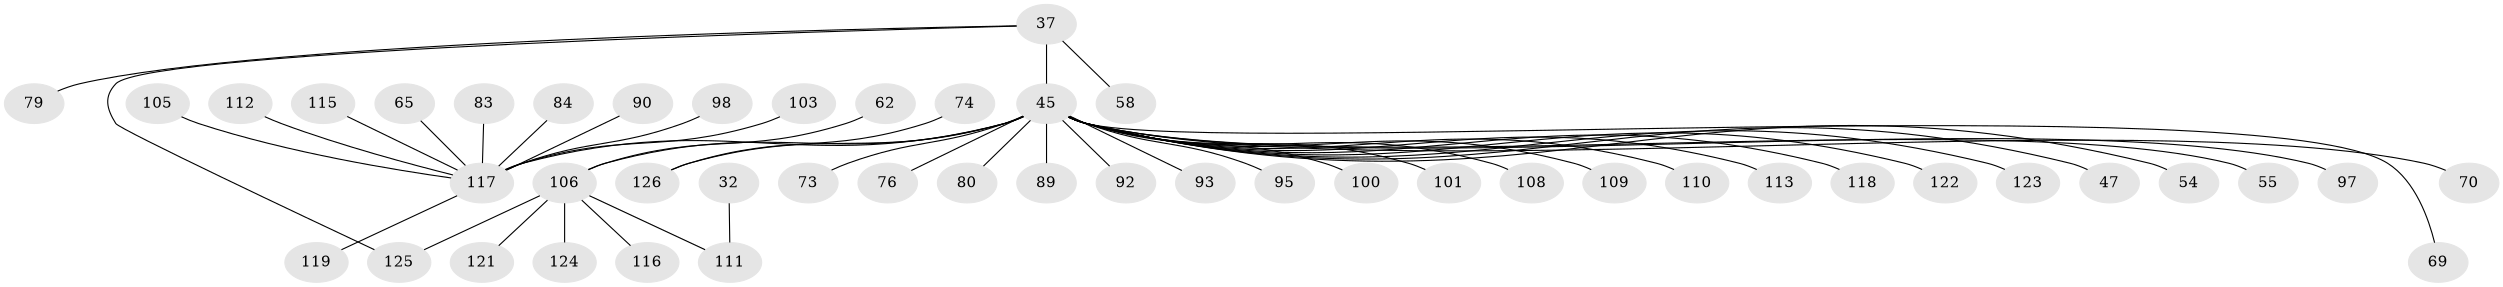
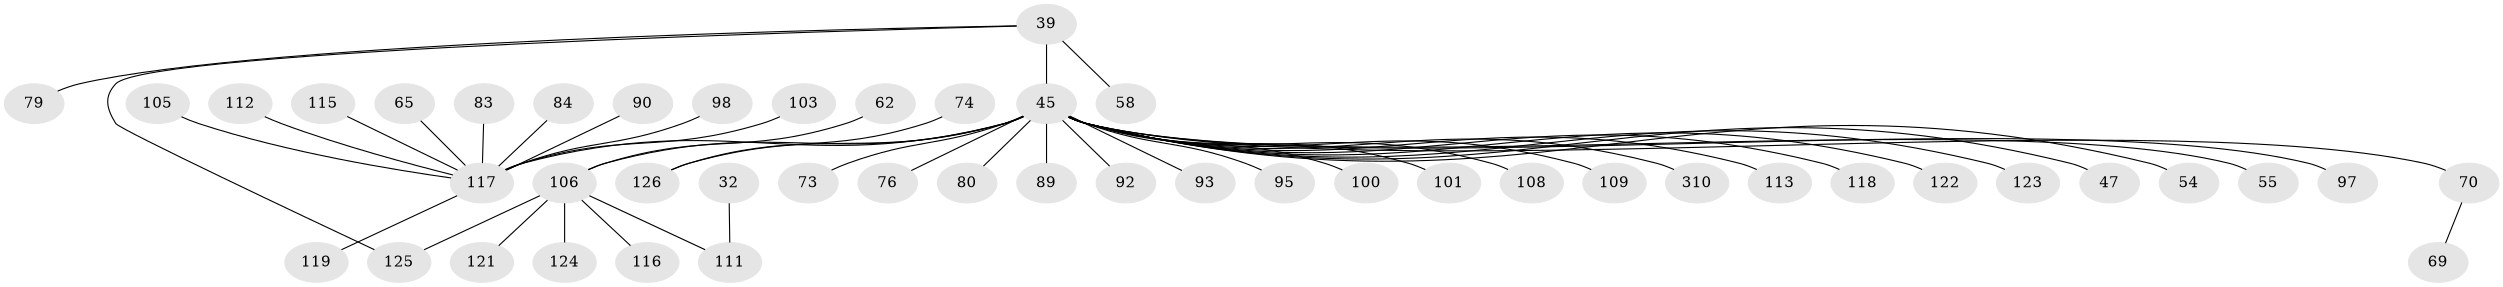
node "37": label "37" -> "39"
edge "45" -- "69": now "70" -- "69"
node "110": label "110" -> "310"
